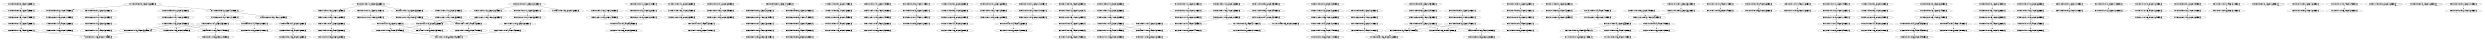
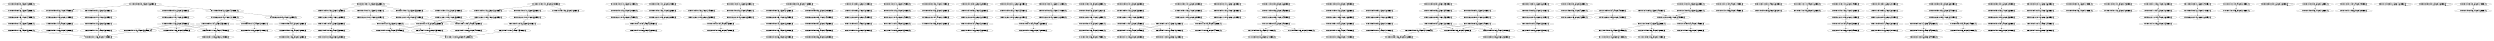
node "001000001000111_1-16_COV:21_LEN:15": added
node "001000010100011_1-16_COV:23_LEN:15": removed
node "000000111010000_1-15_COV:288_LEN:15": added
node "010001000101110_3-17_COV:176_LEN:15": added
node "000101000100100_5-20_COV:23_LEN:15": label "000101000100100_5-20_COV:23_LEN:15" -> "000101000100100_5-20_COV:23_COV:15"
node "000110101000011_5-19_COV:350_COV:15": label "000110101000011_5-19_COV:350_COV:15" -> "000110101000011_5-19_COV:350_LEN:15"
